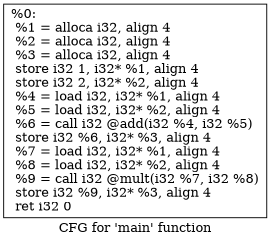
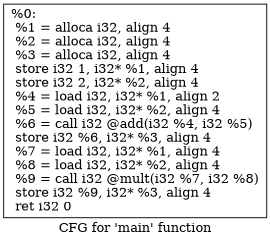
node "%0:": text "%4 = load i32, i32* %1, align 4" -> "%4 = load i32, i32* %1, align 2"
